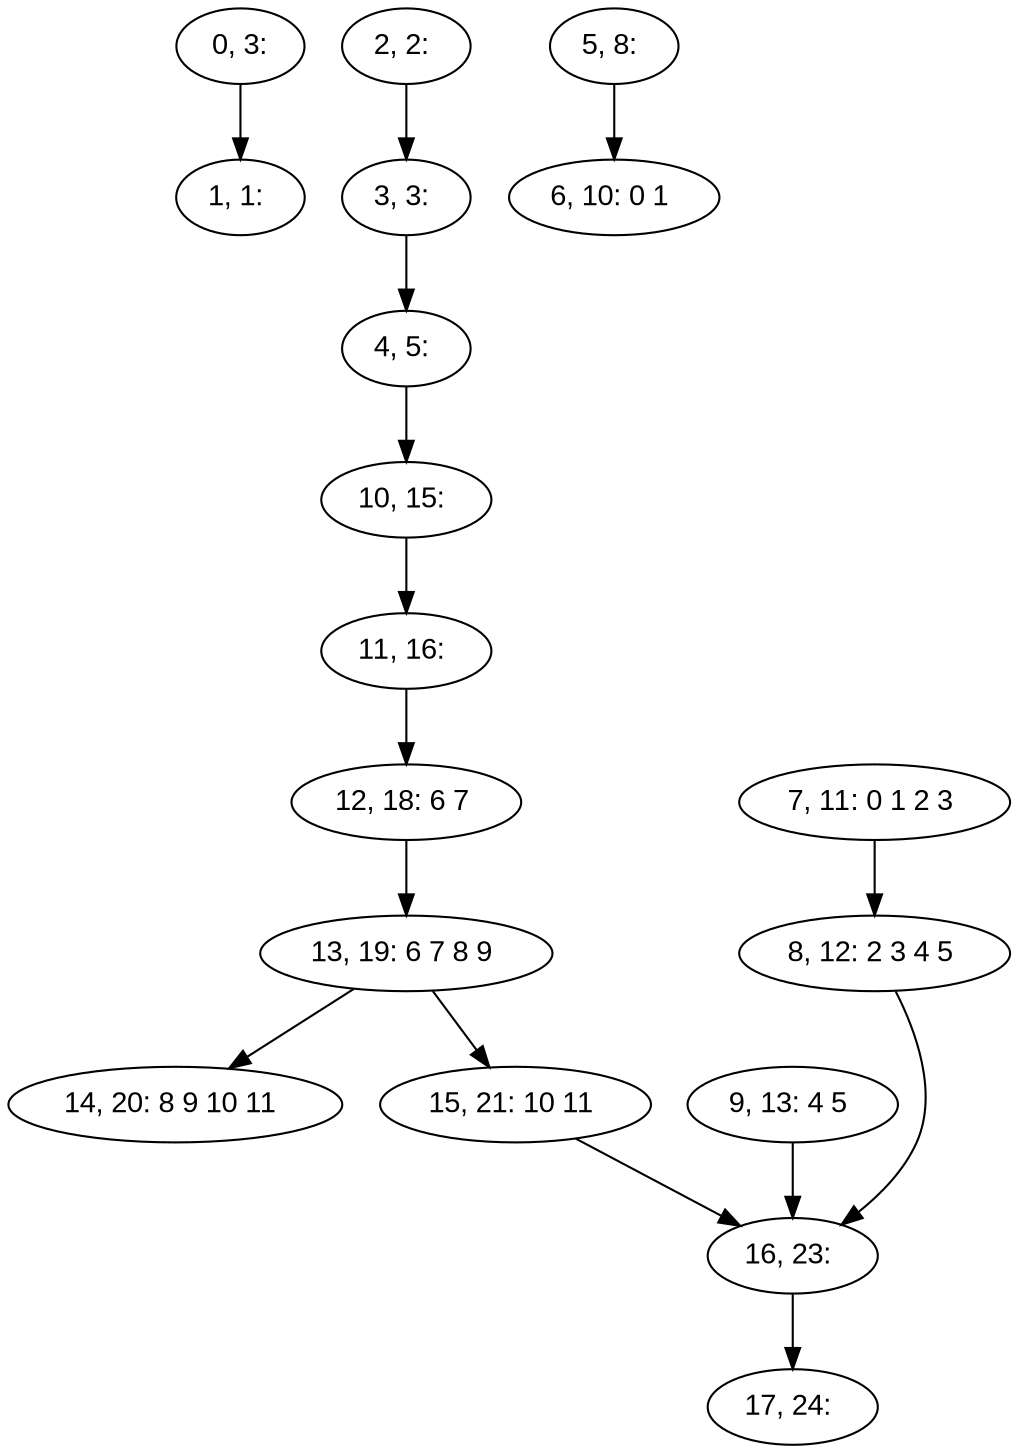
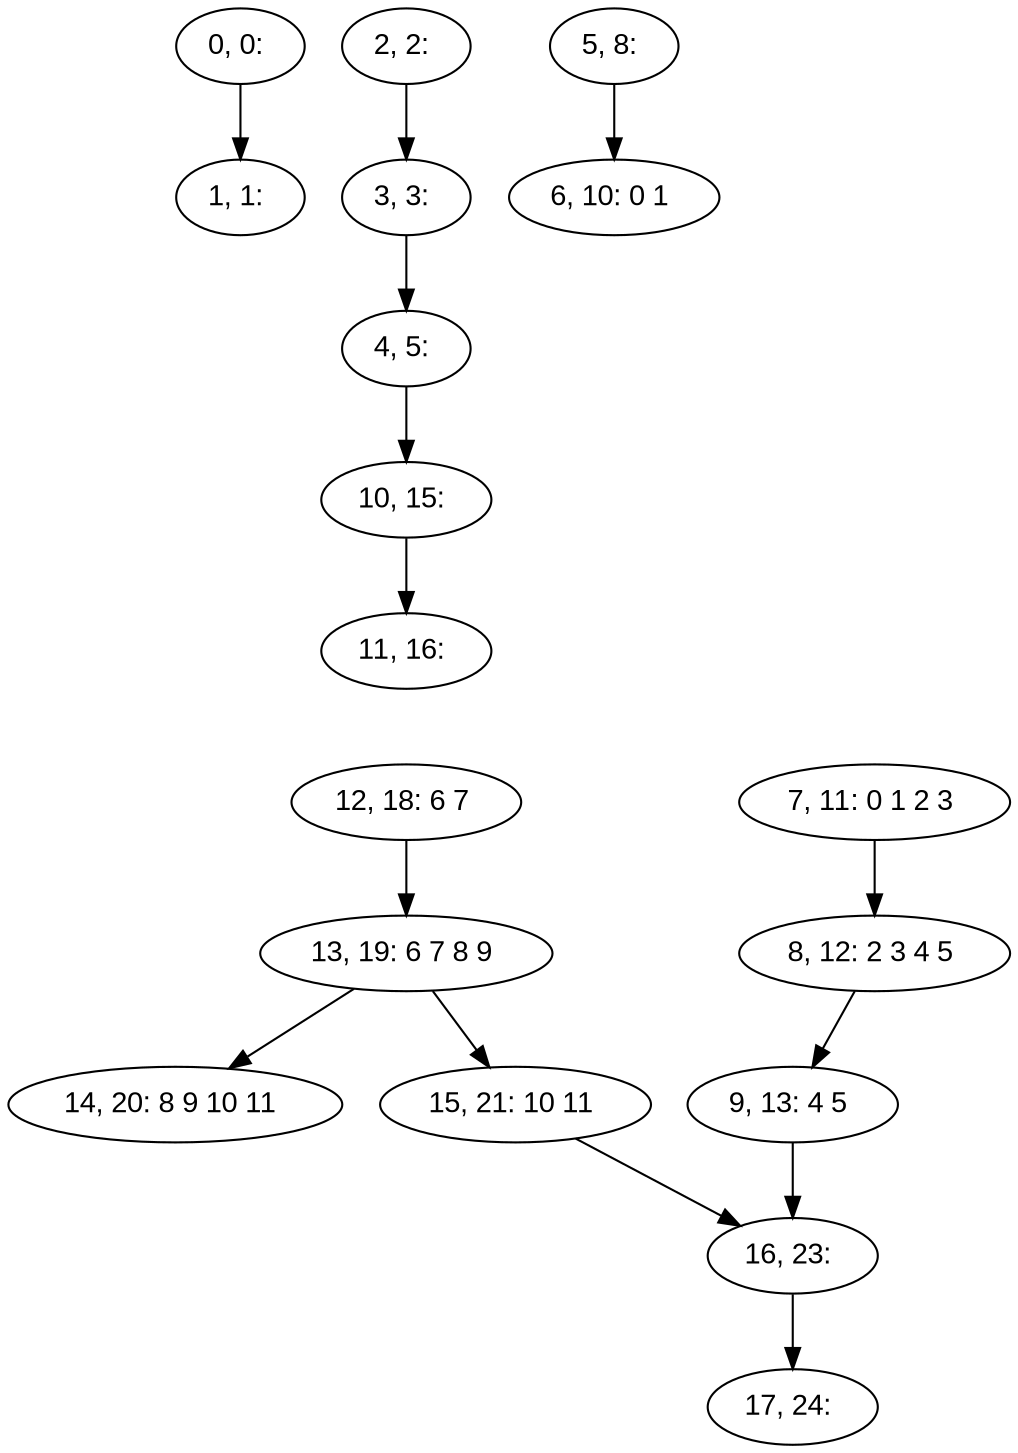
node "0, 3:": label "0, 3:" -> "0, 0:"
edge "11, 16:" -> "12, 18: 6 7": removed
edge "8, 12: 2 3 4 5" -> "16, 23:": now "8, 12: 2 3 4 5" -> "9, 13: 4 5"
